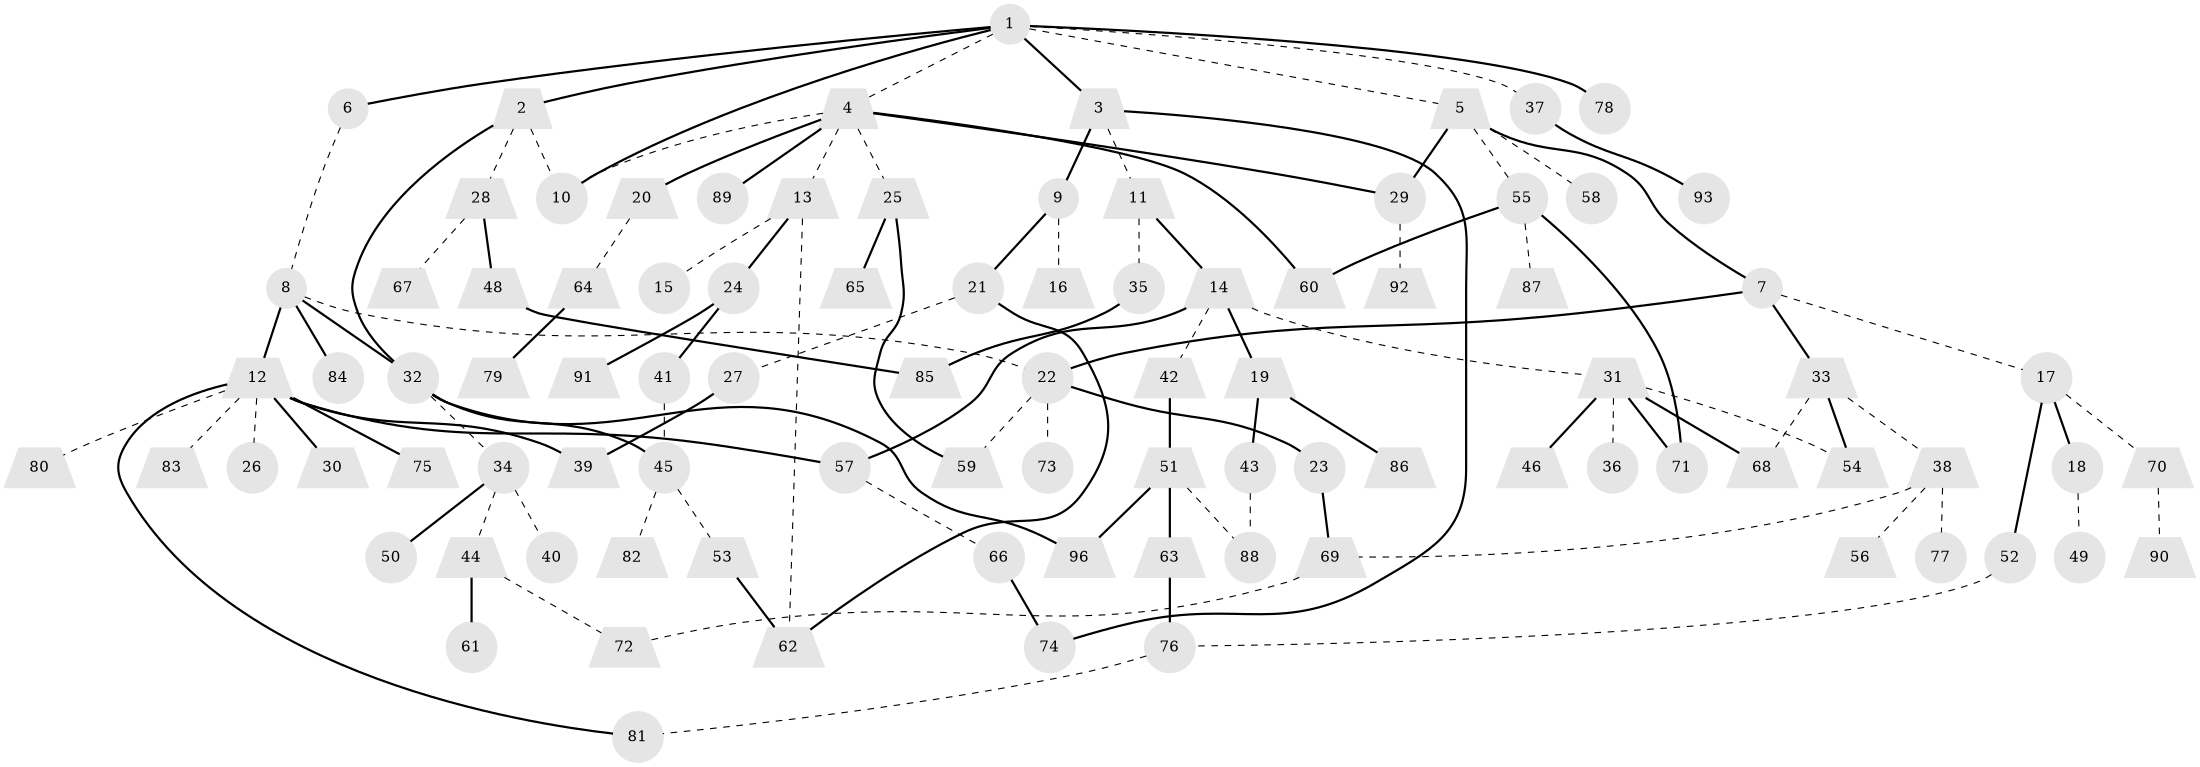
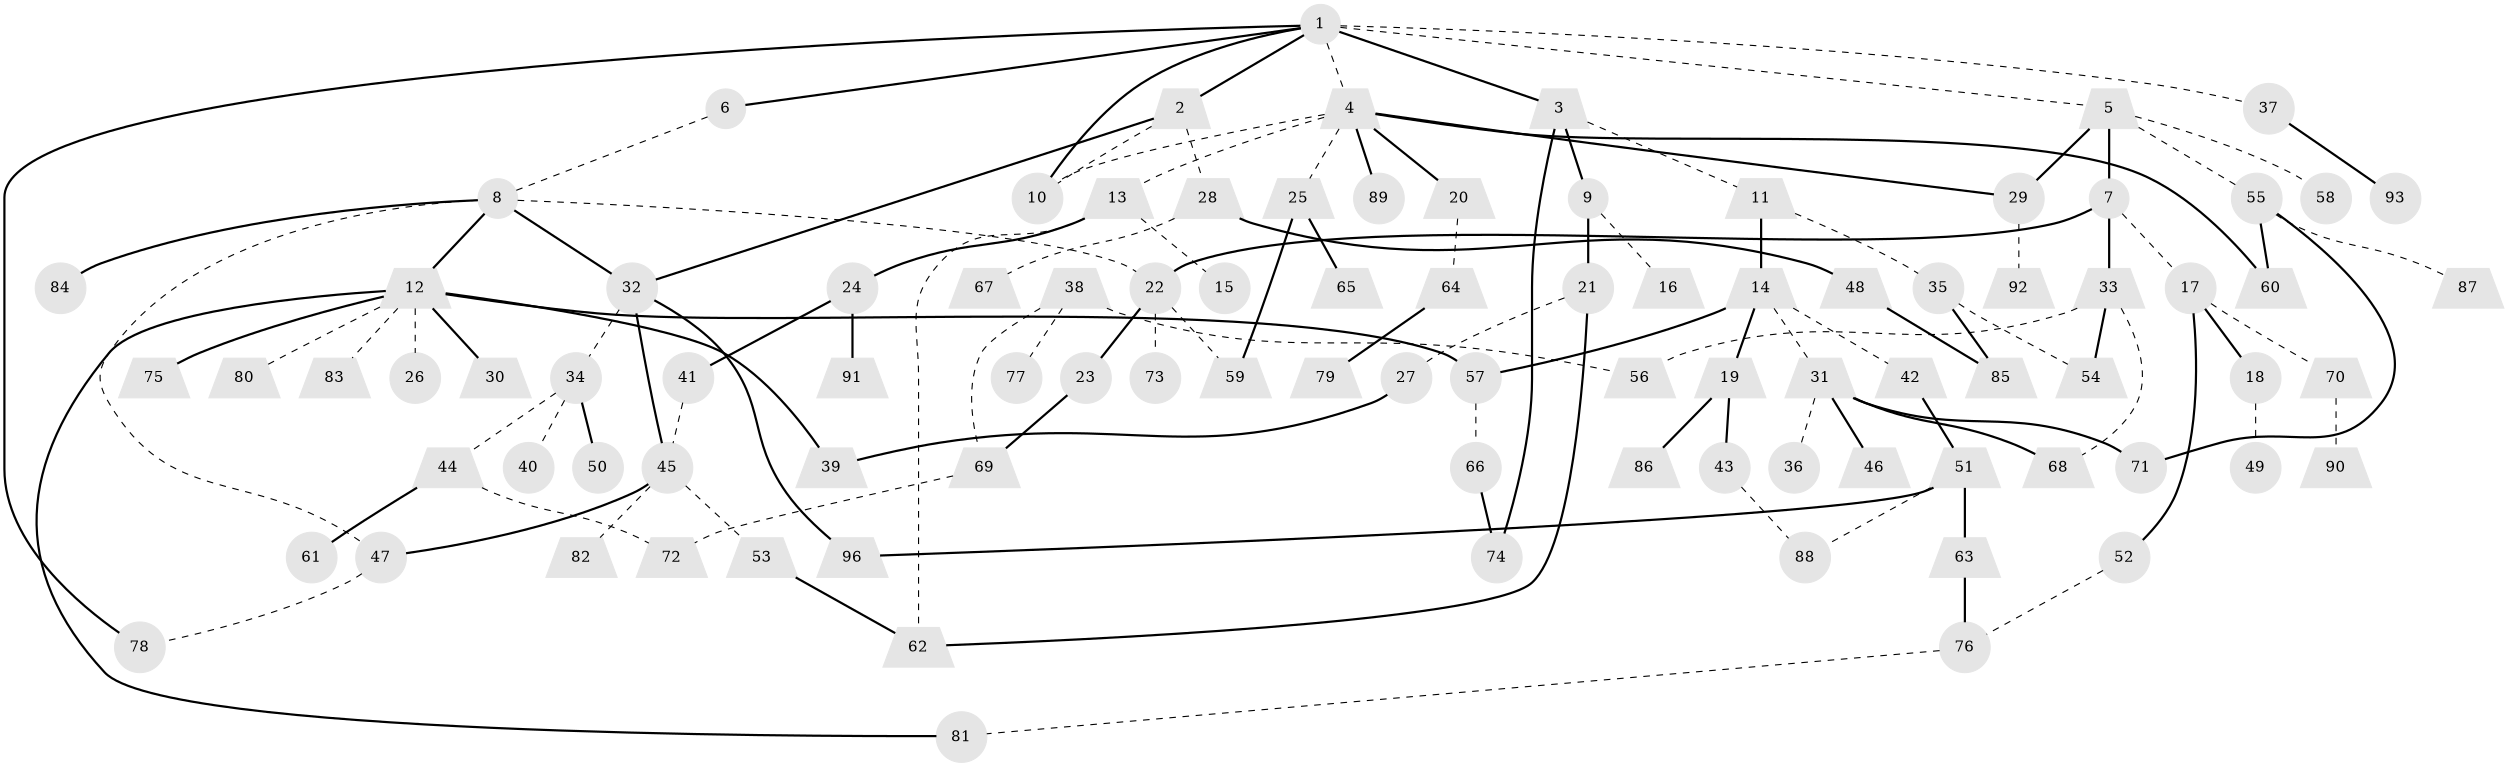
edge "31" -- "54": now "35" -- "54"
edge "33" -- "38": now "33" -- "56"
node "47": added
